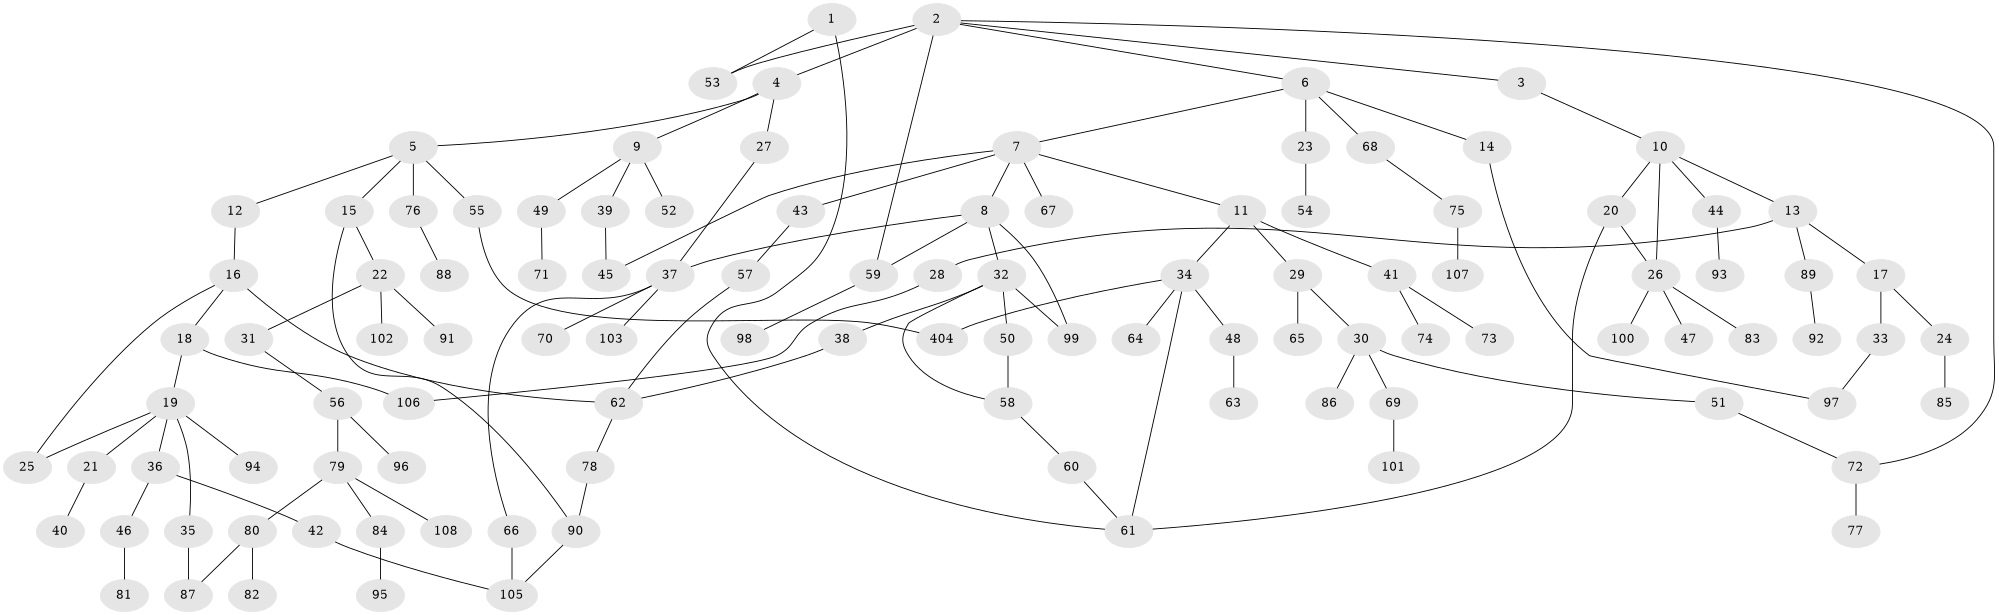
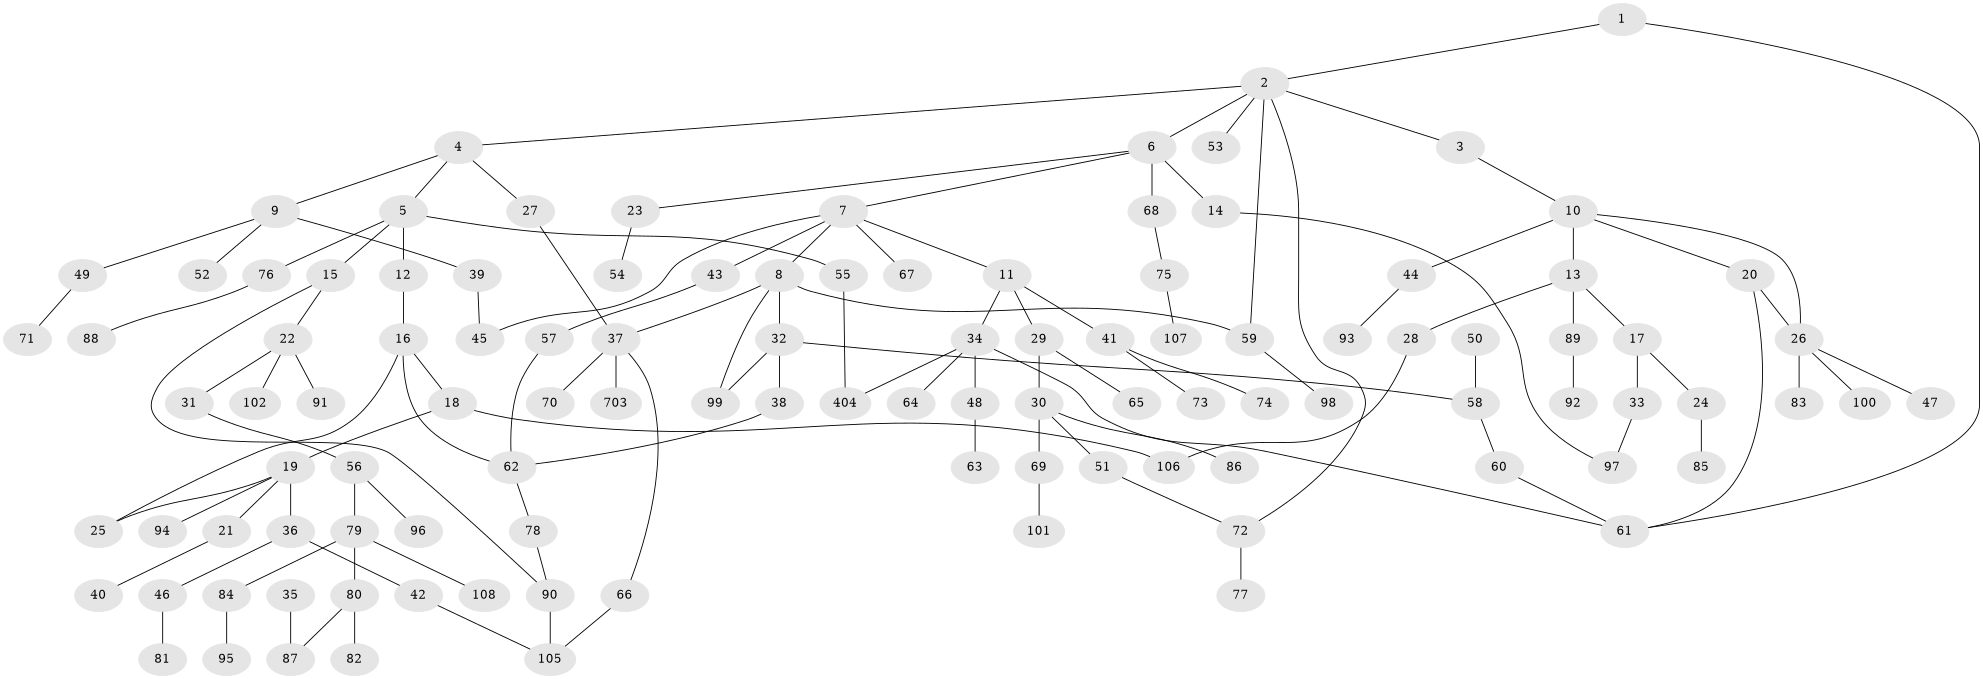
edge "1" -- "53": now "1" -- "2"
edge "32" -- "50": removed
node "103": label "103" -> "703"
edge "19" -- "35": removed
